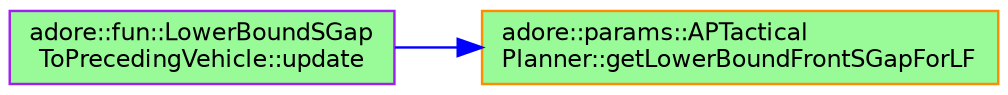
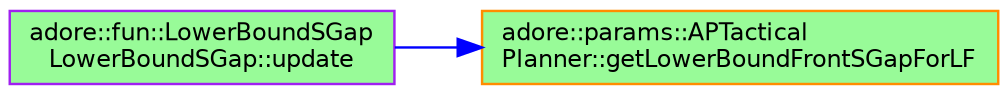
node "adore::fun::LowerBoundSGap ToPrecedingVehicle::update": label "adore::fun::LowerBoundSGap ToPrecedingVehicle::update" -> "adore::fun::LowerBoundSGap LowerBoundSGap::update"
